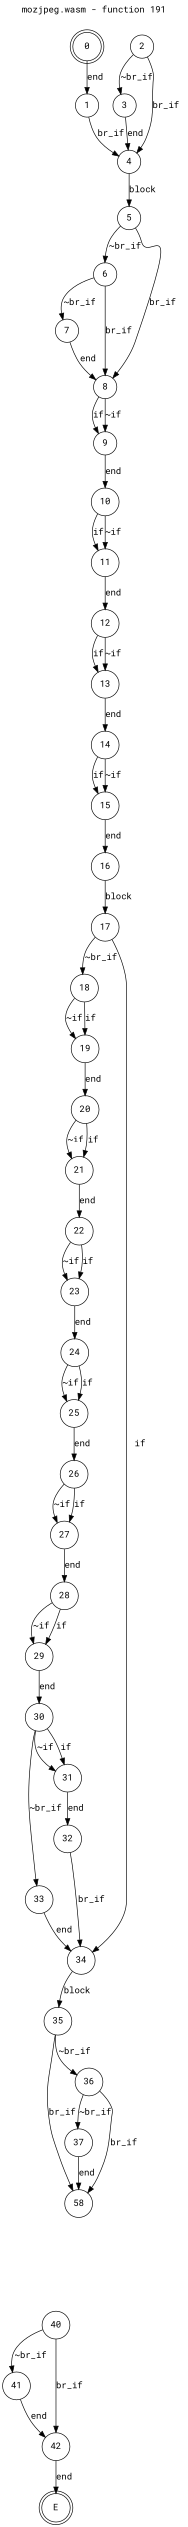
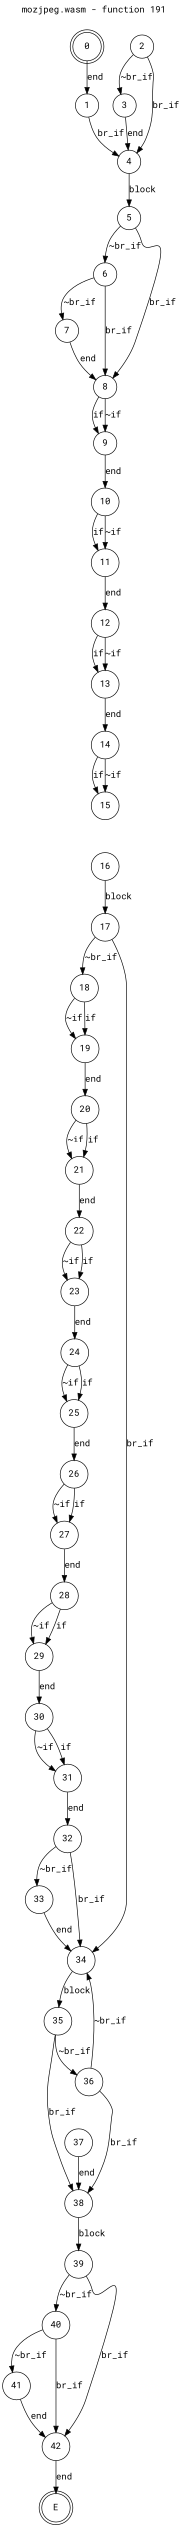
edge "15" -> "16": removed, label "end"
edge "17" -> "34": label "if" -> "br_if"
edge "30" -> "33": now "32" -> "33"
edge "36" -> "37": now "36" -> "34"
node "58": label "58" -> "38"
node "39": added
